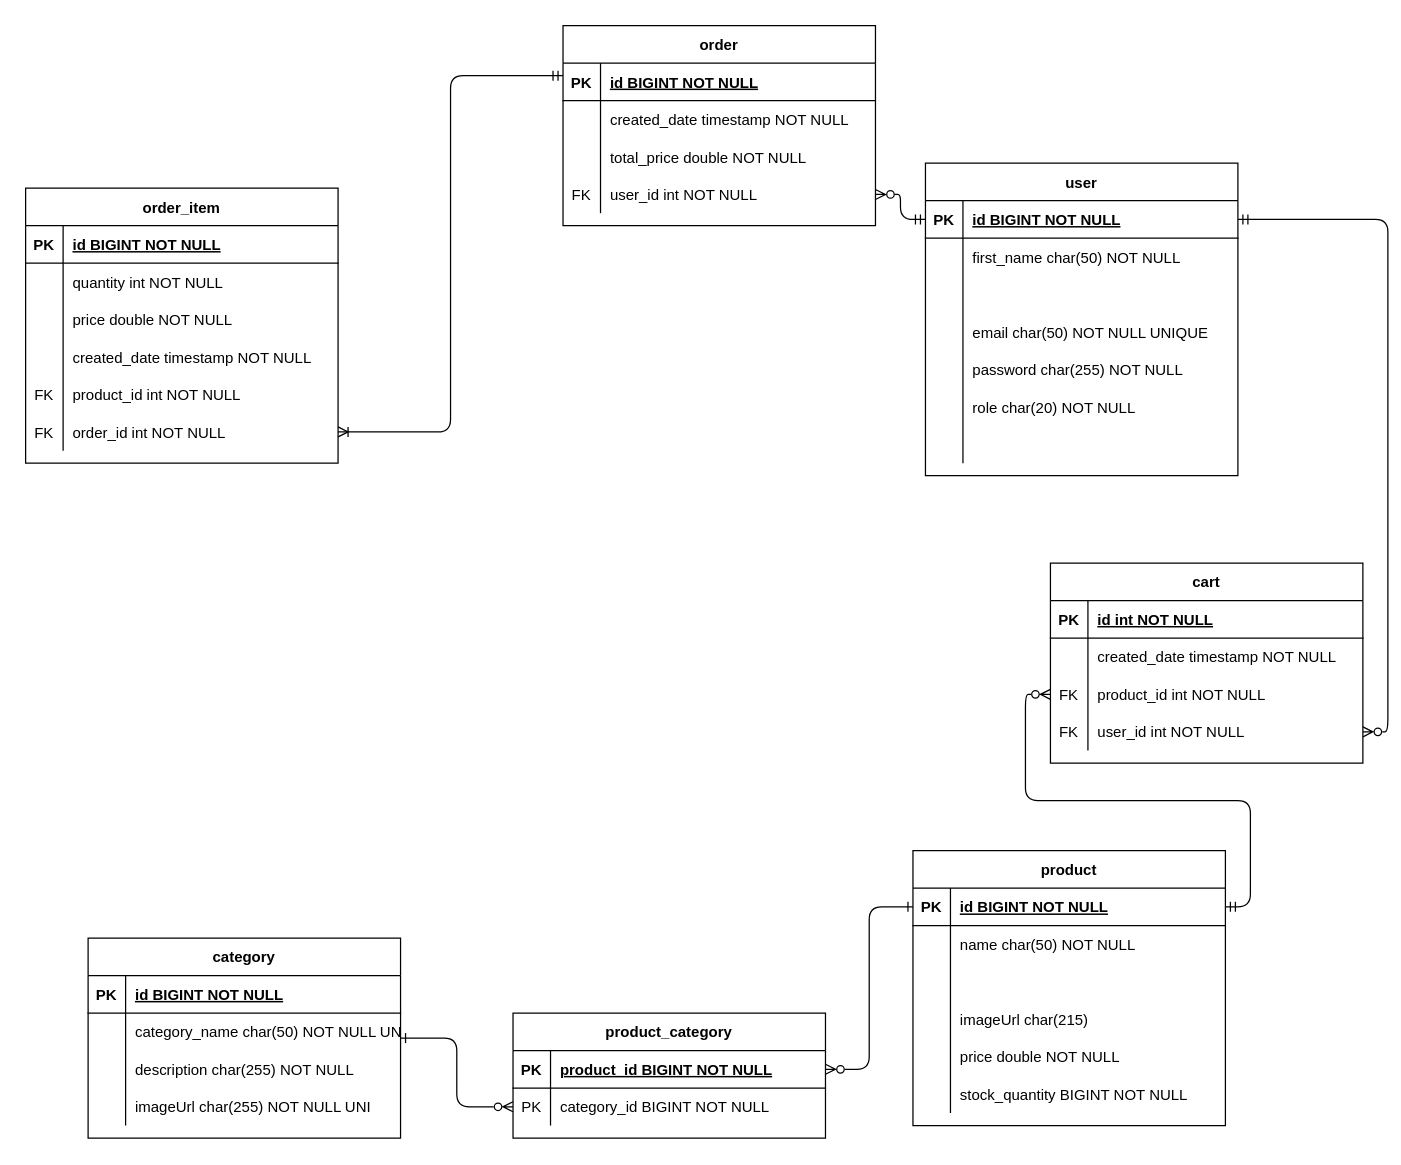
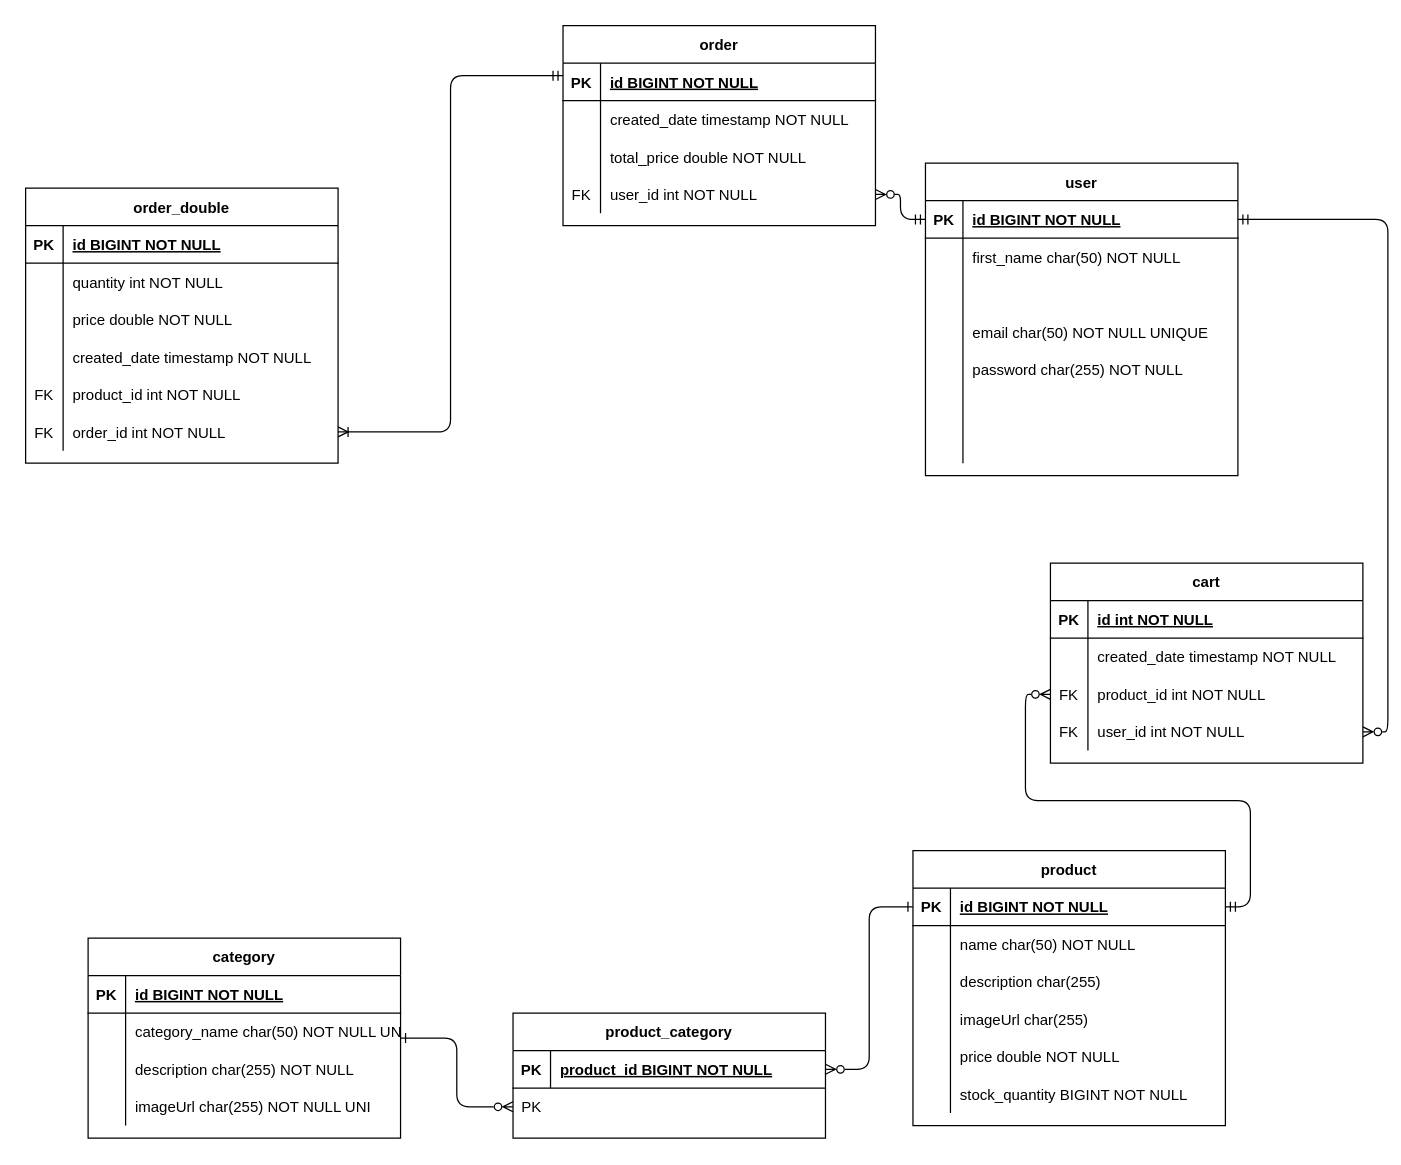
node "order_item": label "order_item" -> "order_double"
node "role char(20) NOT NULL": removed
node "description char(255)": added
node "imageUrl char(215)": label "imageUrl char(215)" -> "imageUrl char(255)"
node "category_id BIGINT NOT NULL": removed
